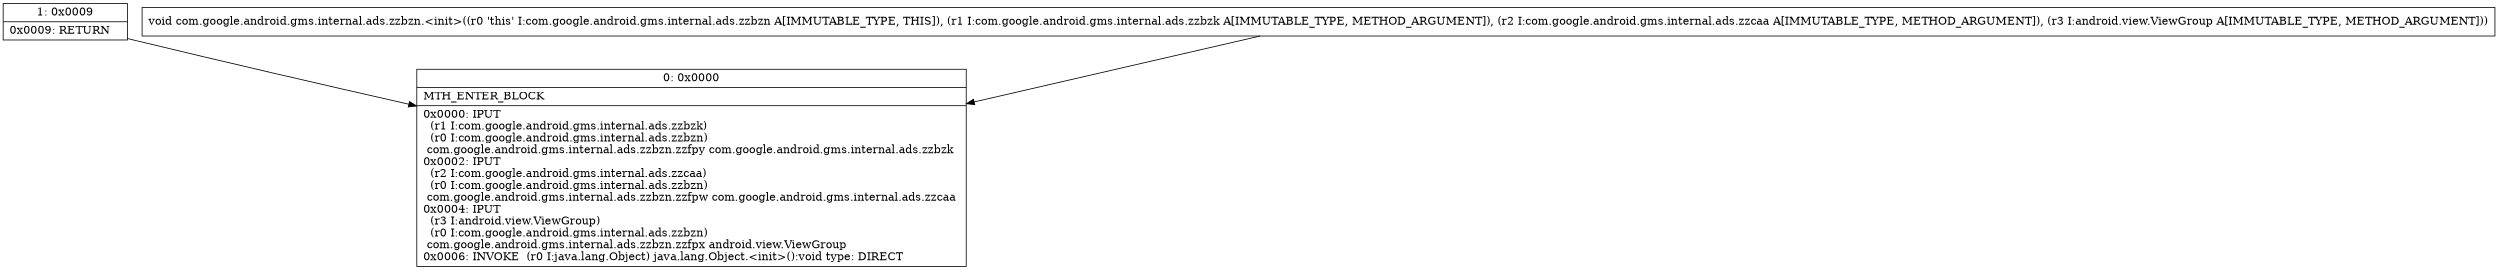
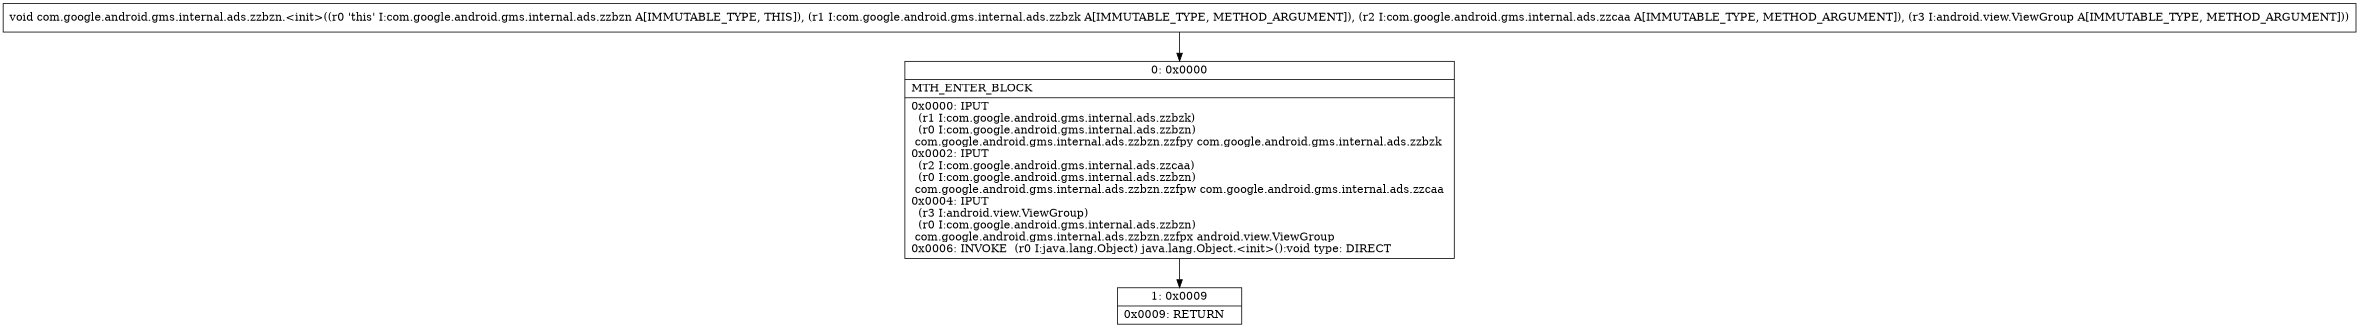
edge "1: 0x0009" -> "0: 0x0000": reversed
